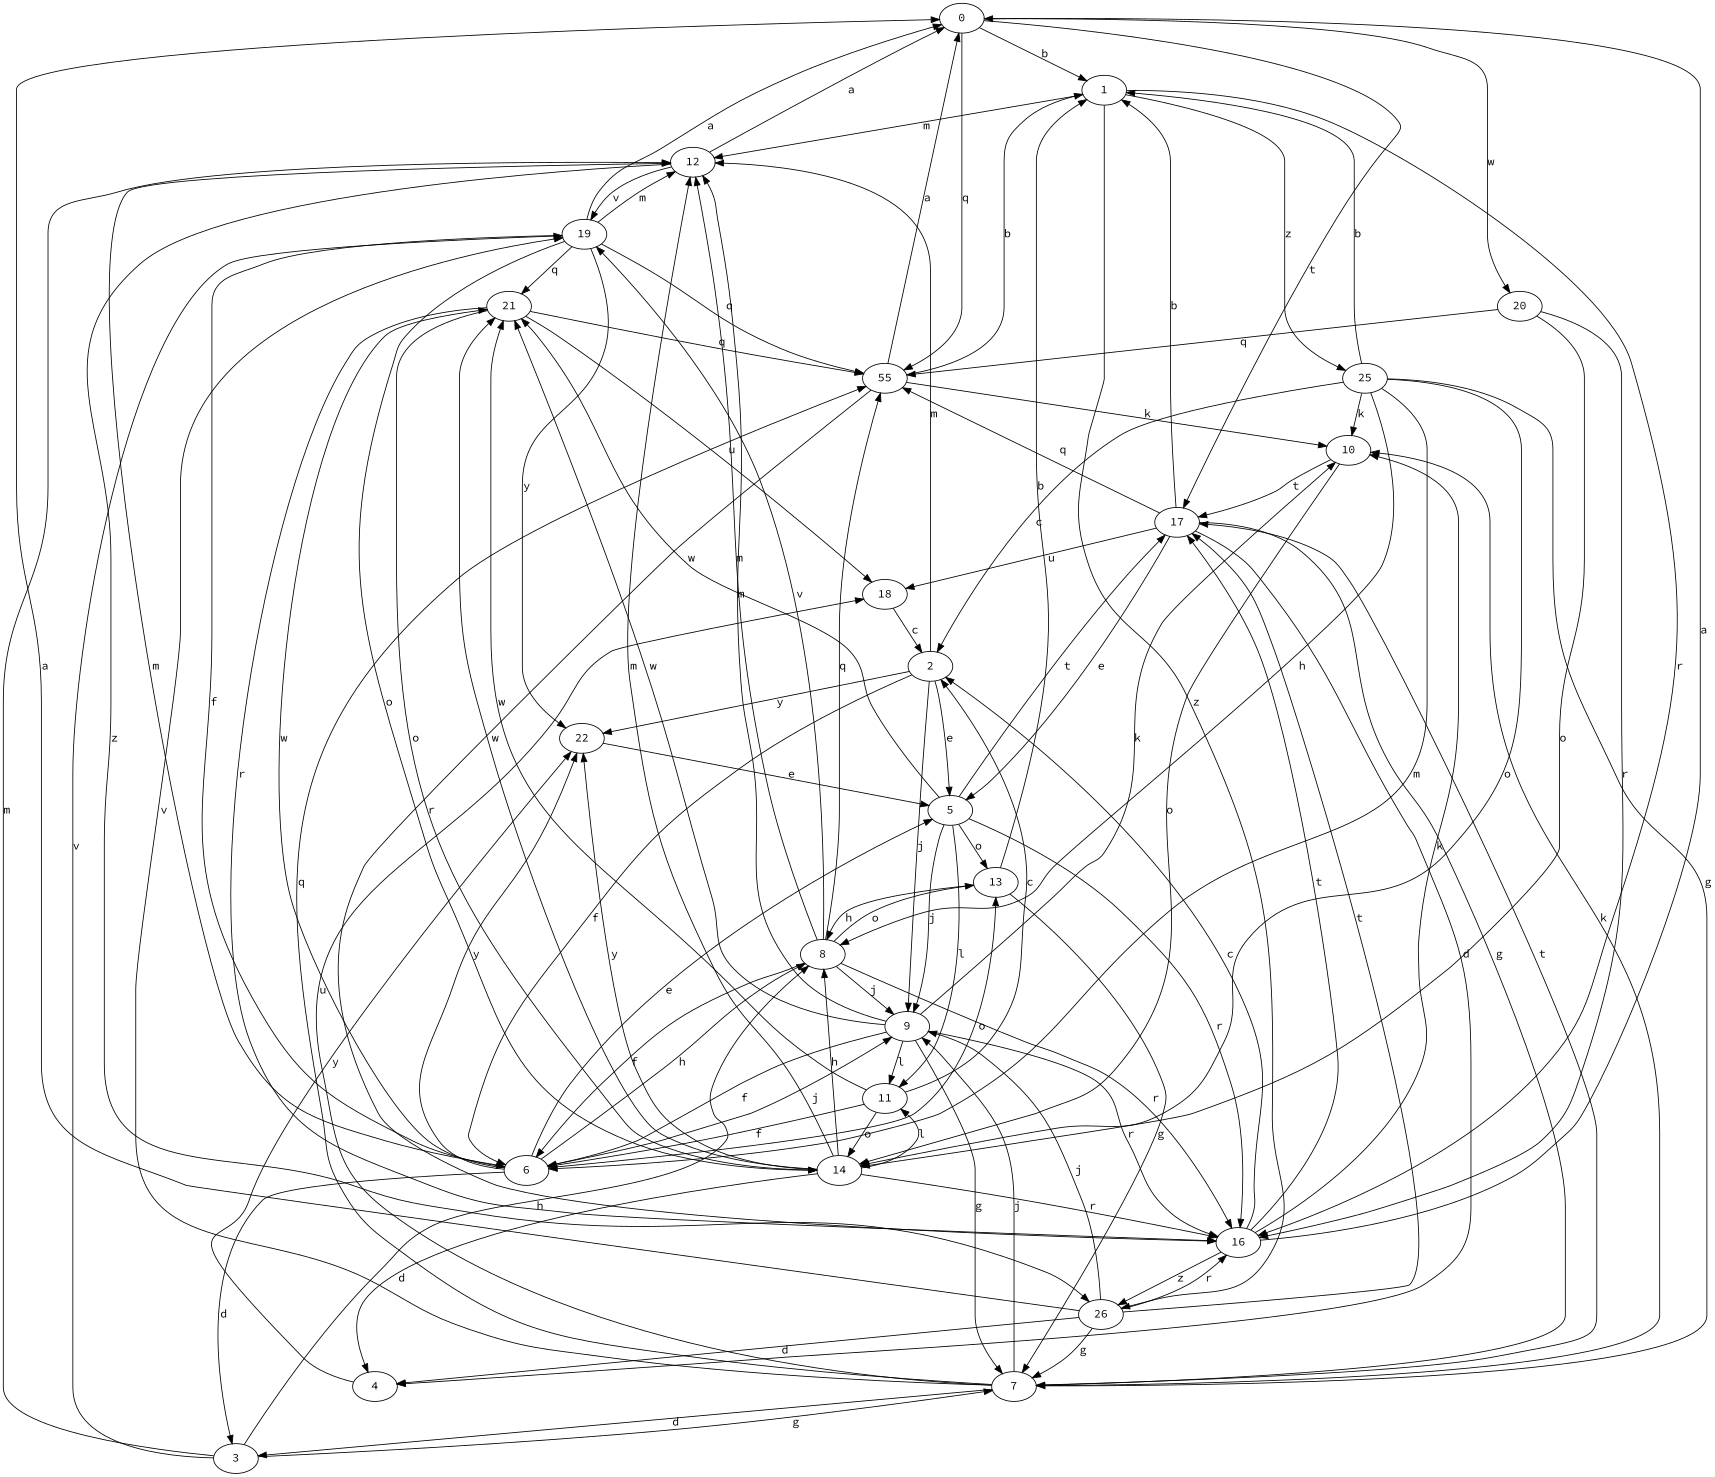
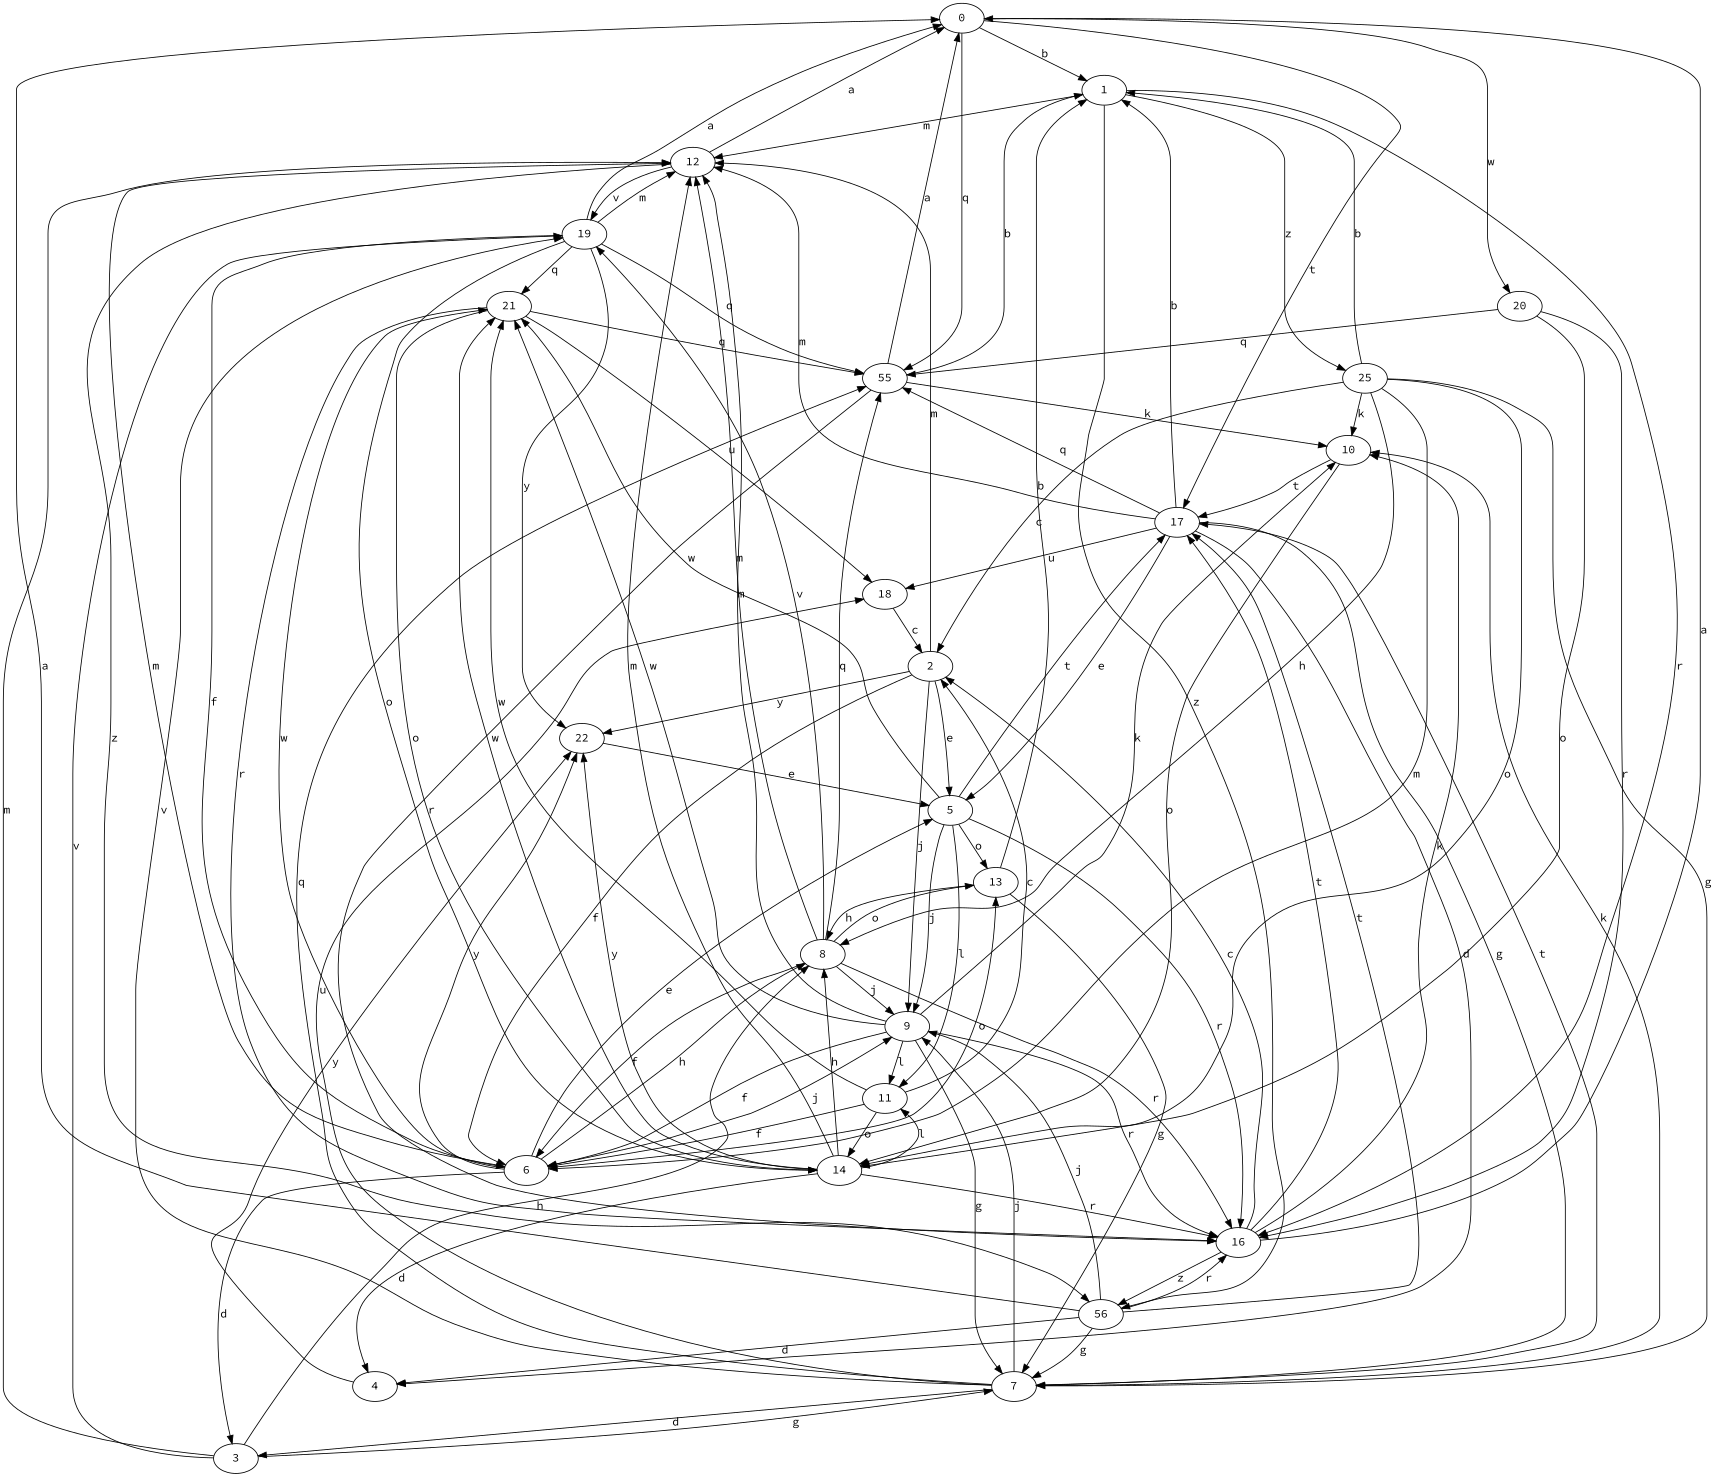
edge "17" -> "12": added, label "m"
node "26": label "26" -> "56"
